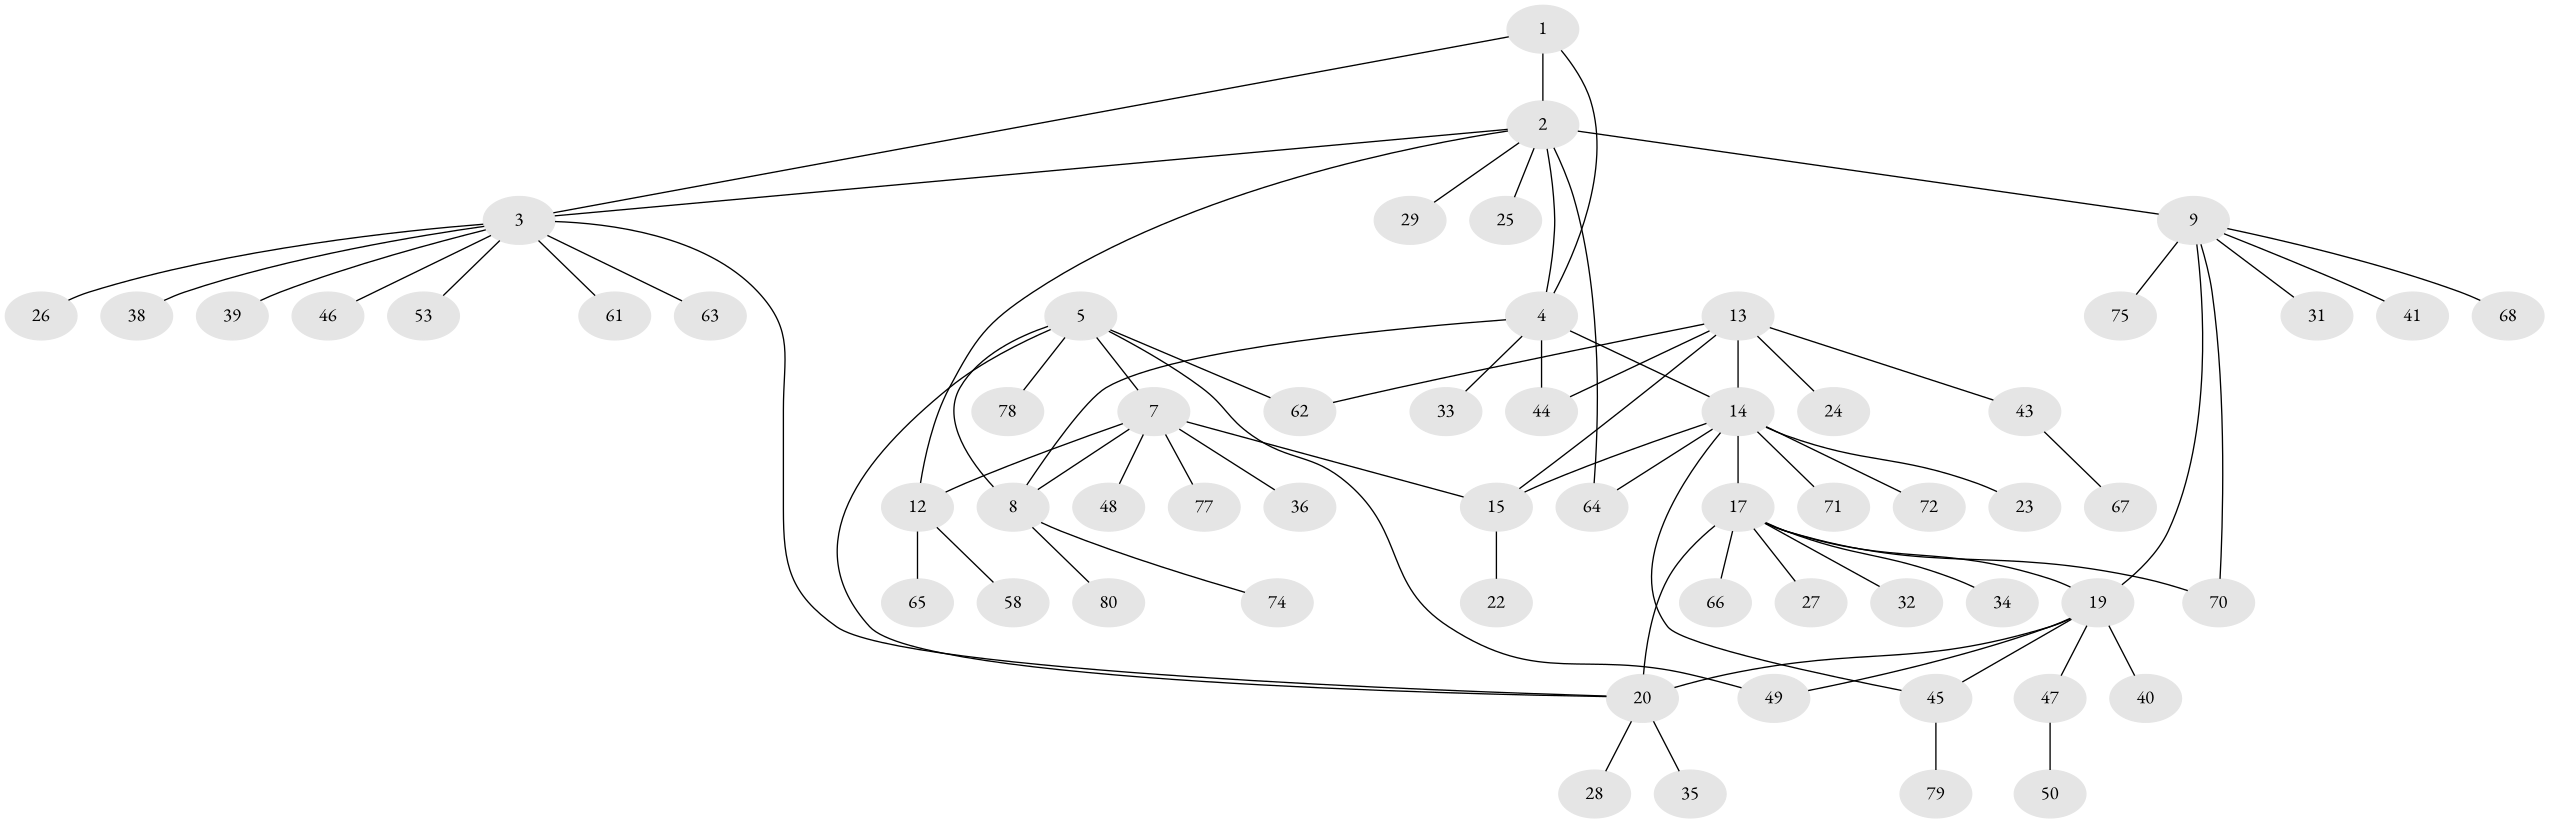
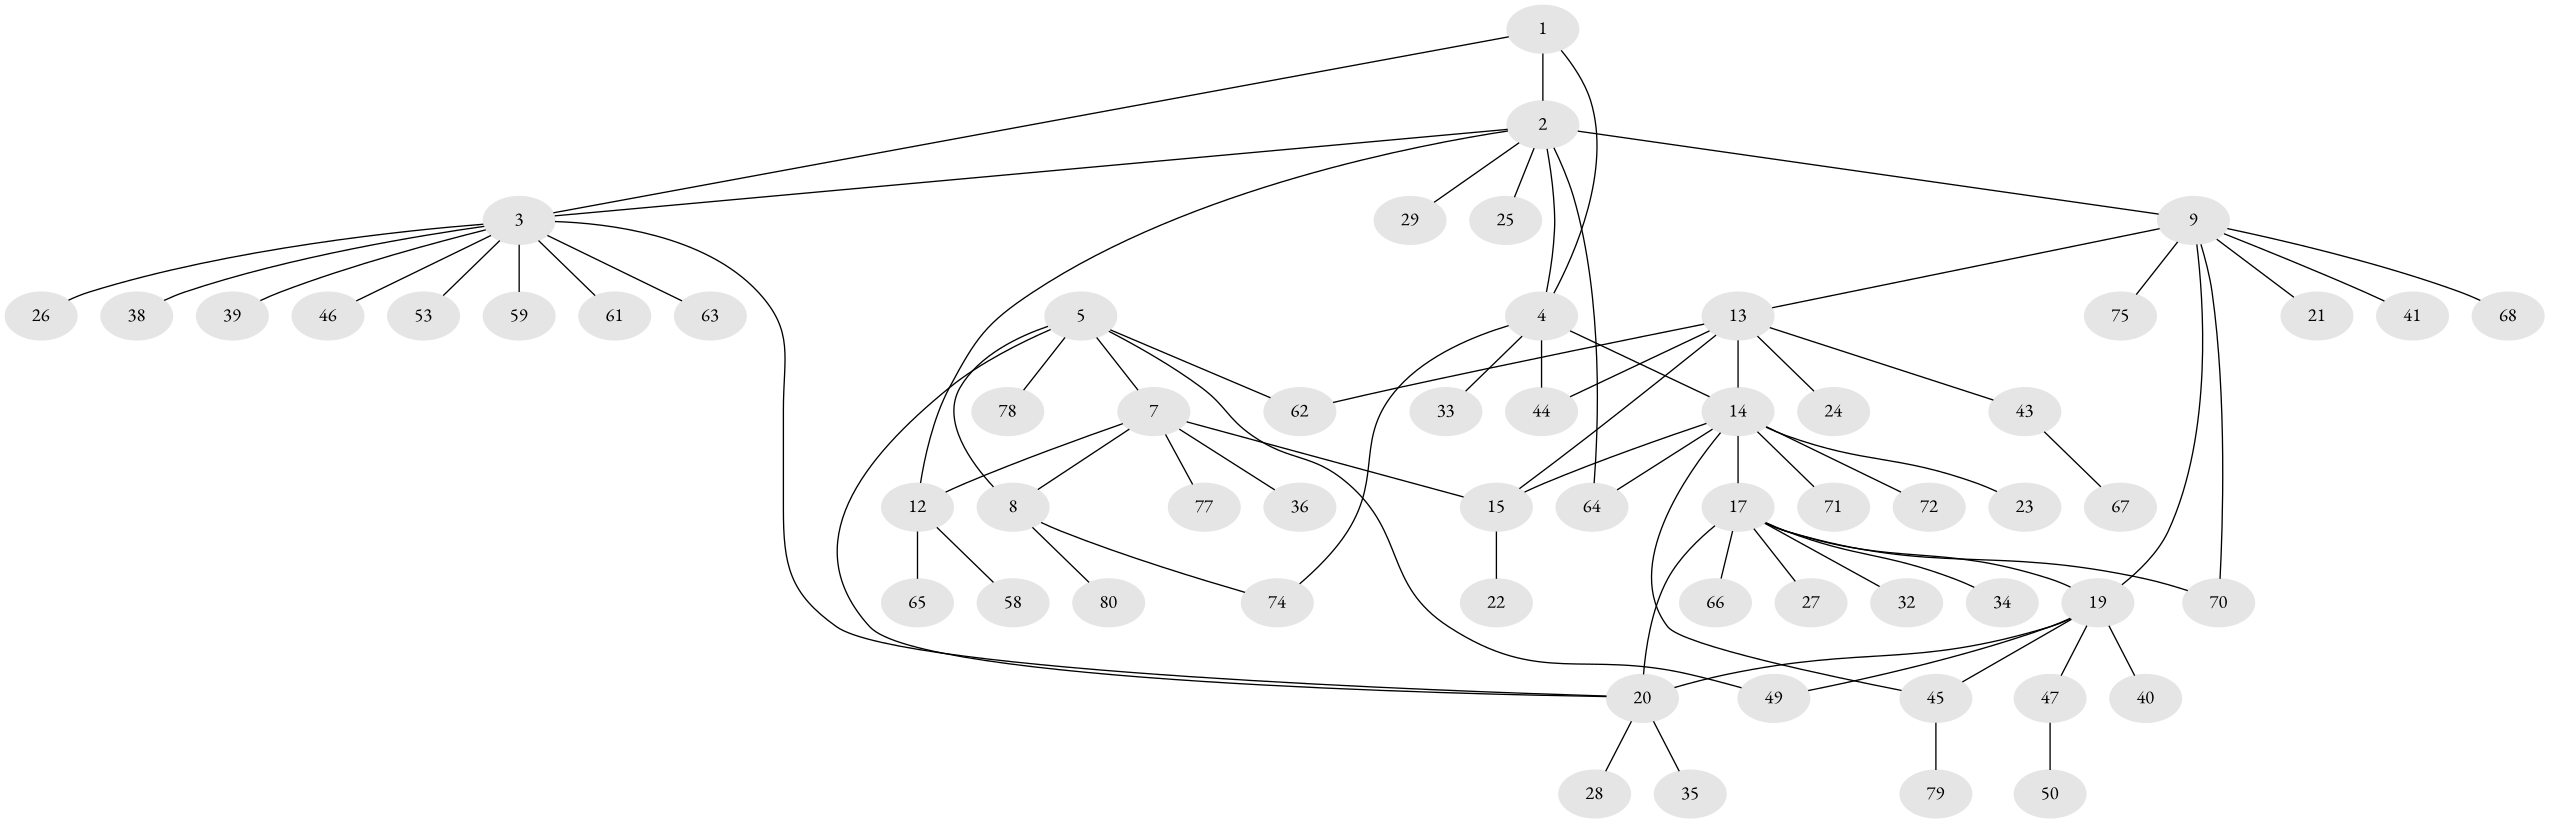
edge "9" -- "13": added
node "59": added
node "31": label "31" -> "21"
edge "4" -- "8": now "4" -- "74"
node "48": removed
